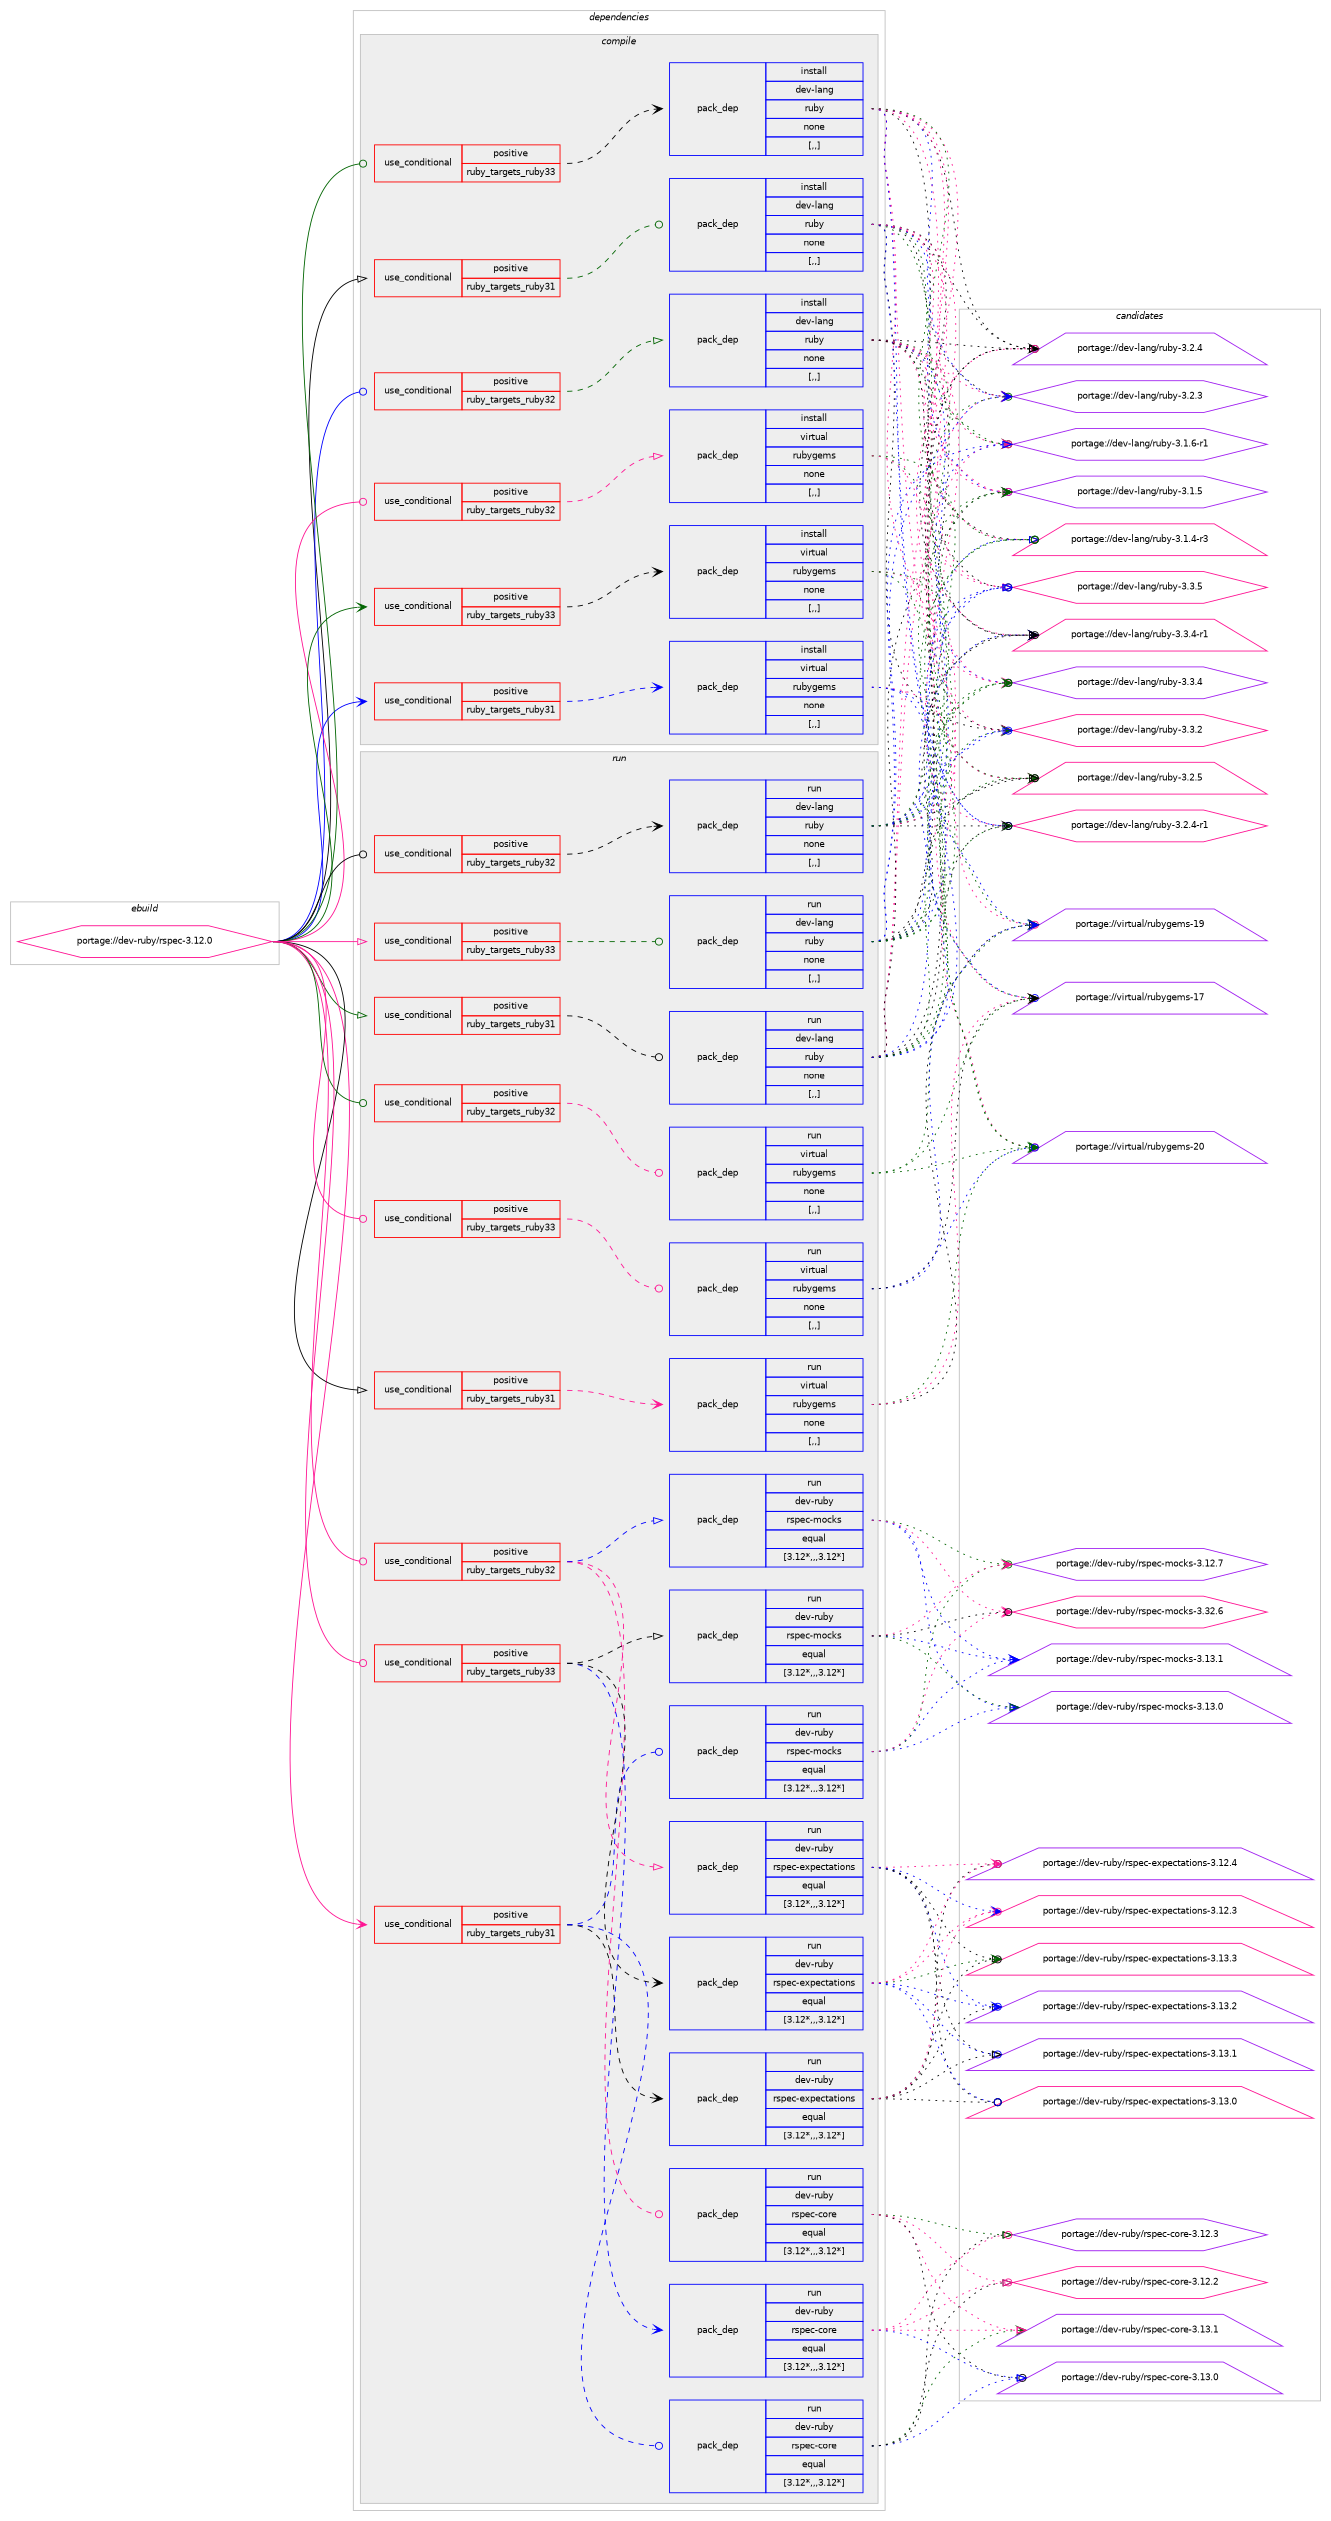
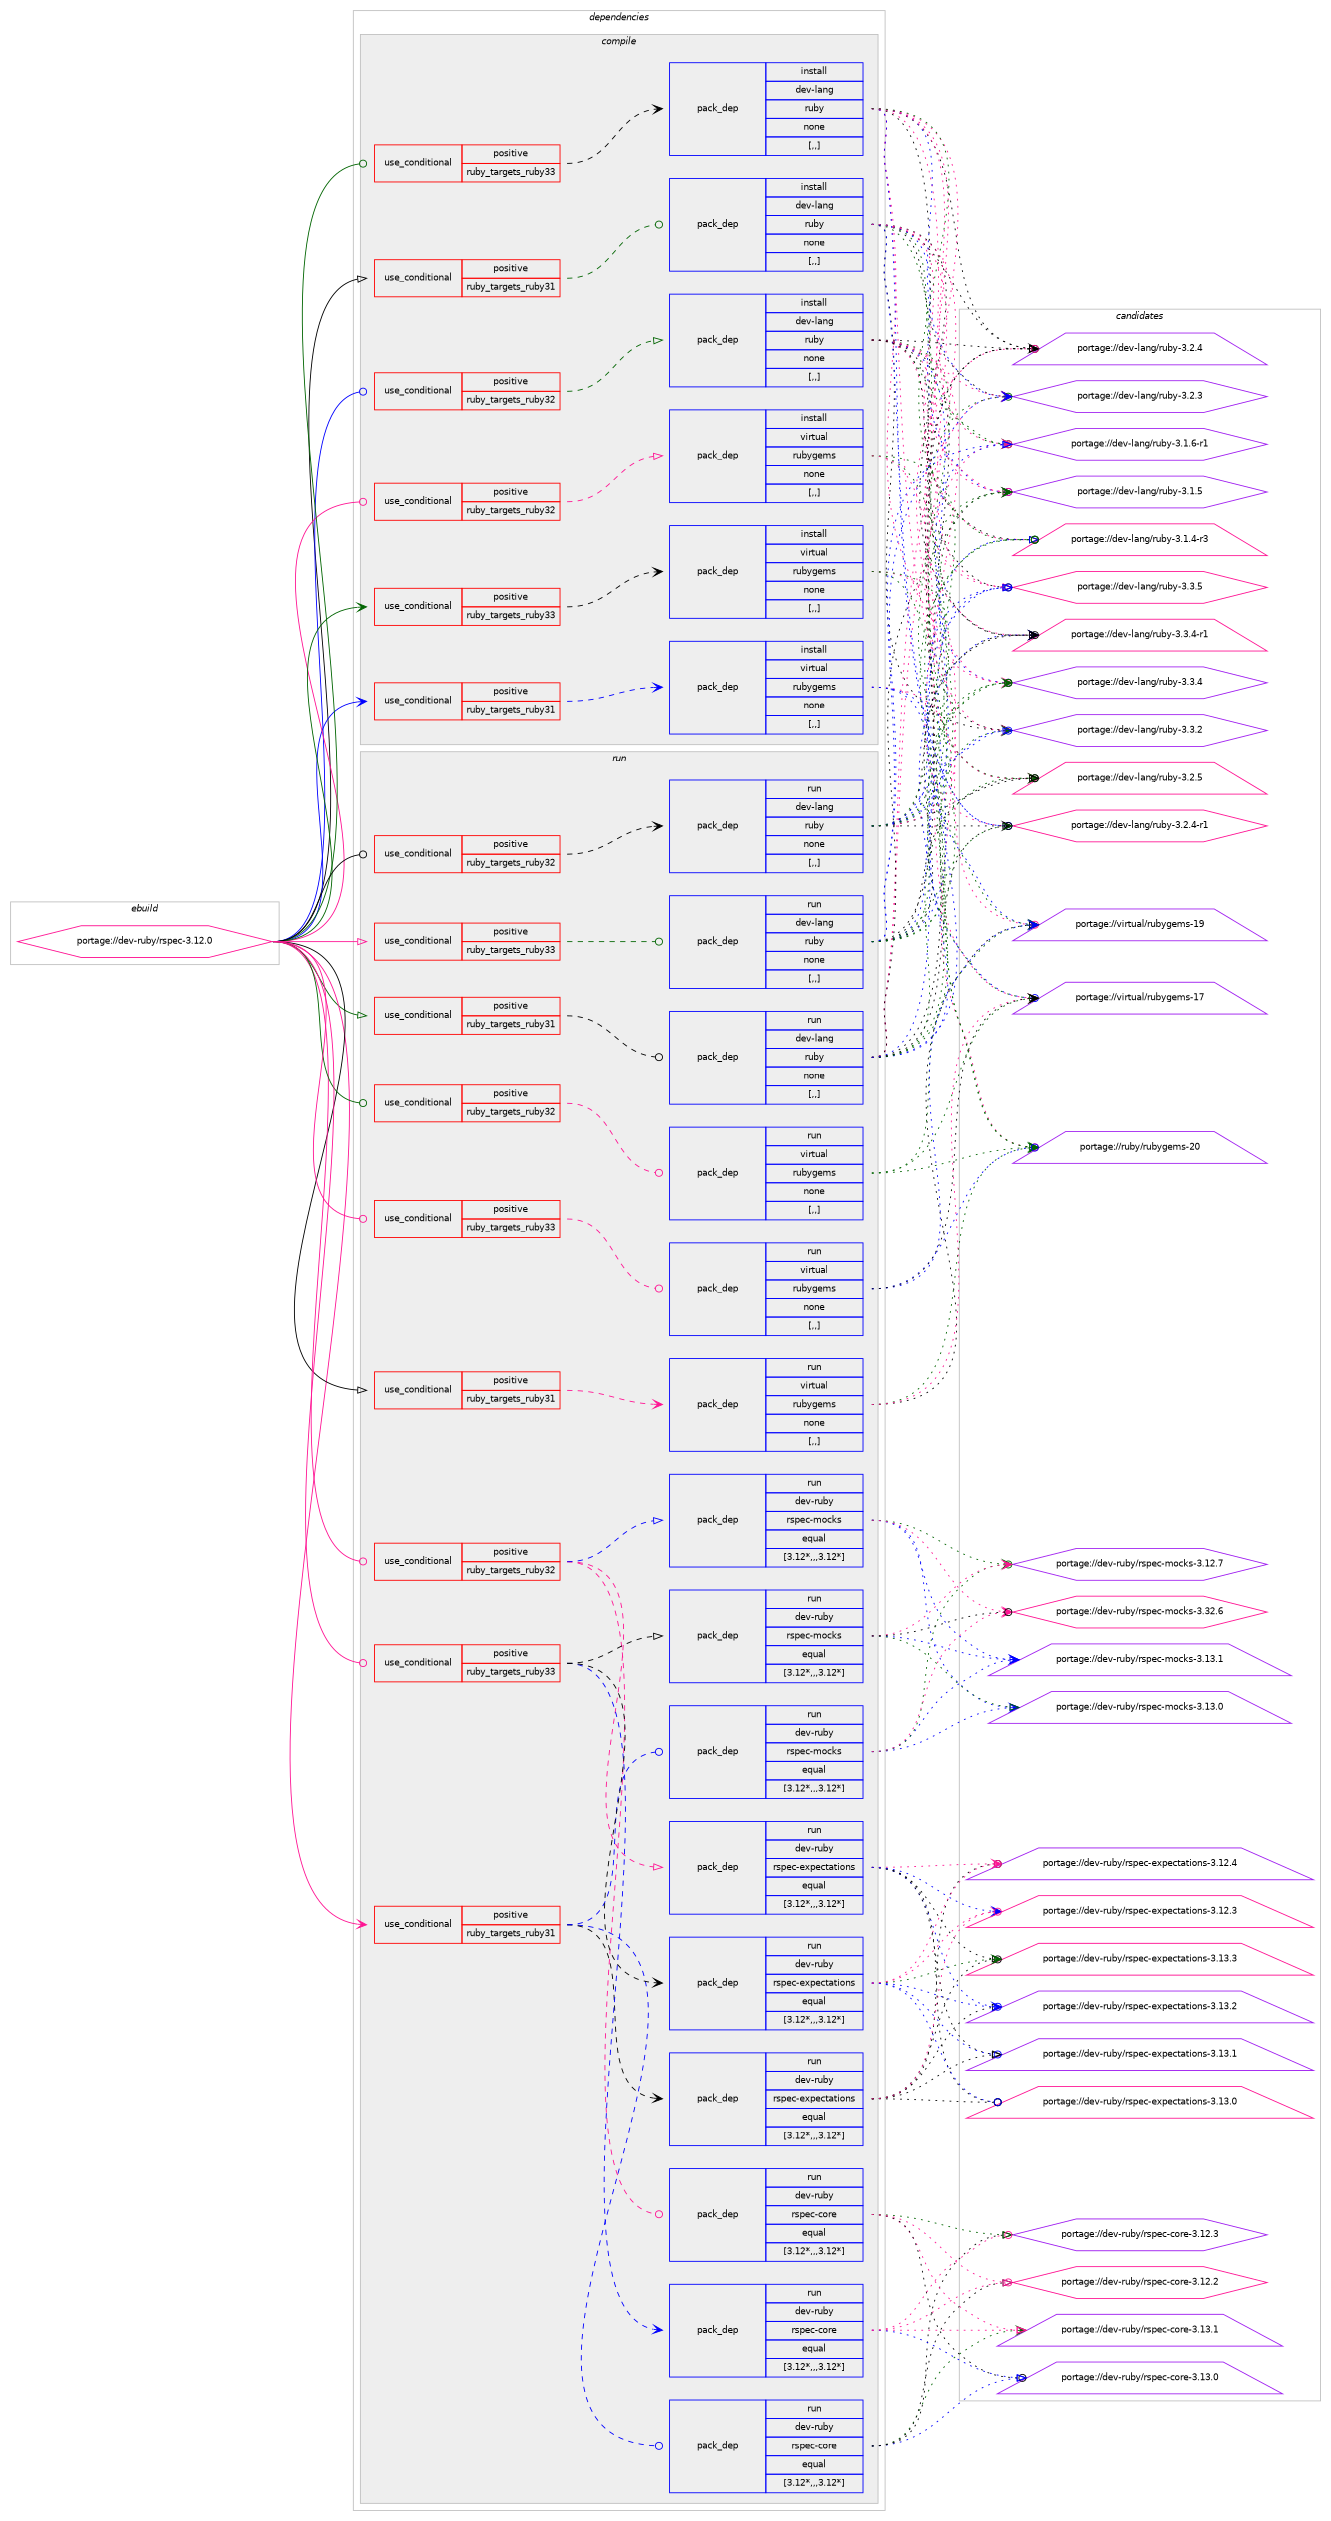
node "portage://dev-lang/ruby-3.3.2": color deeppink -> purple
node "portage://virtual/rubygems-20": label "portage://virtual/rubygems-20" -> "portage://ruby/rubygems-20"
